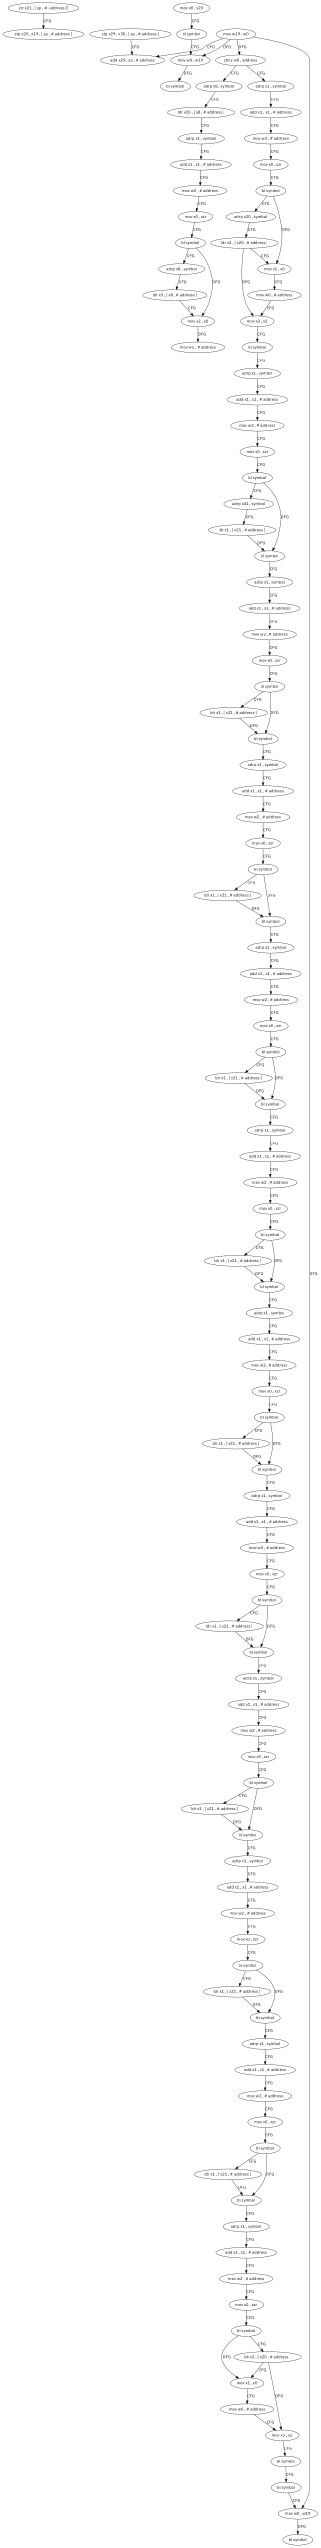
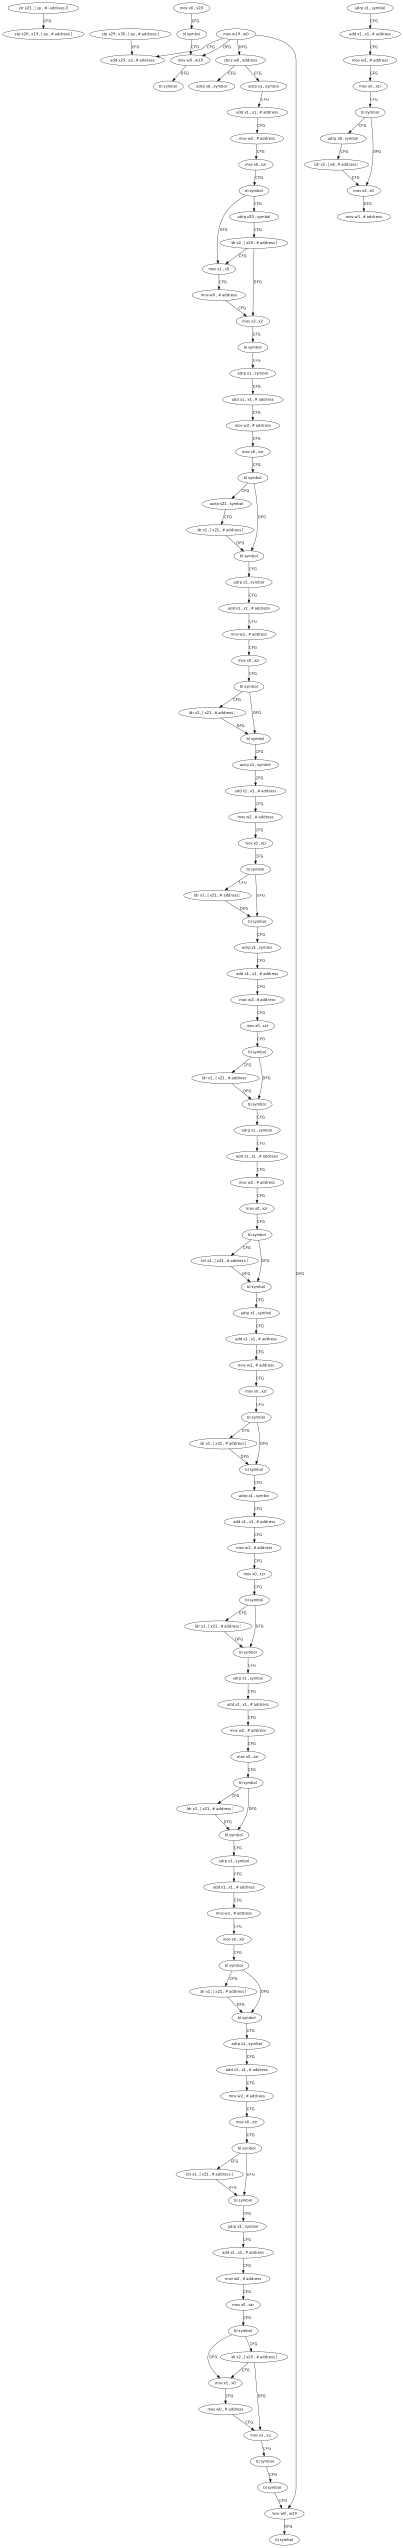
node "ldr x20 , [ x8 , # address ]": removed
node "adrp x41 , symbol": label "adrp x41 , symbol" -> "adrp x21 , symbol"
